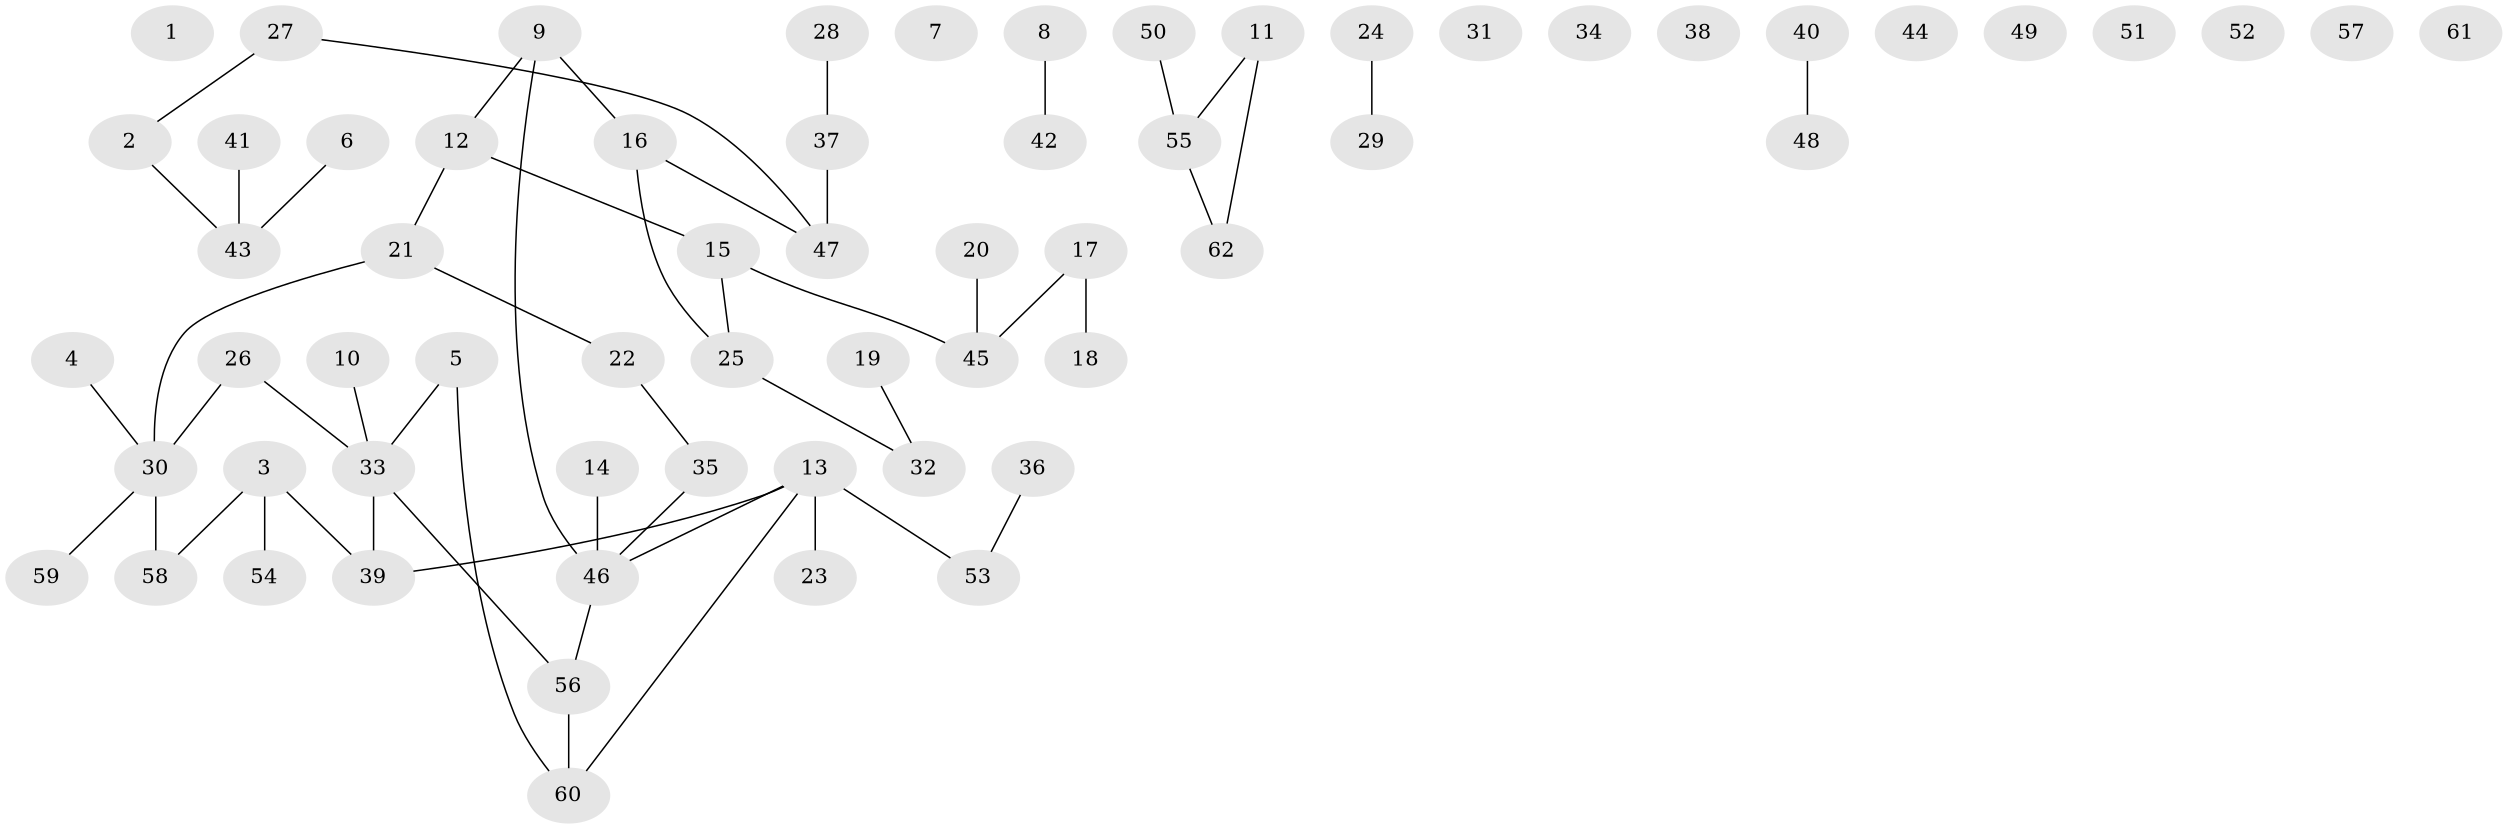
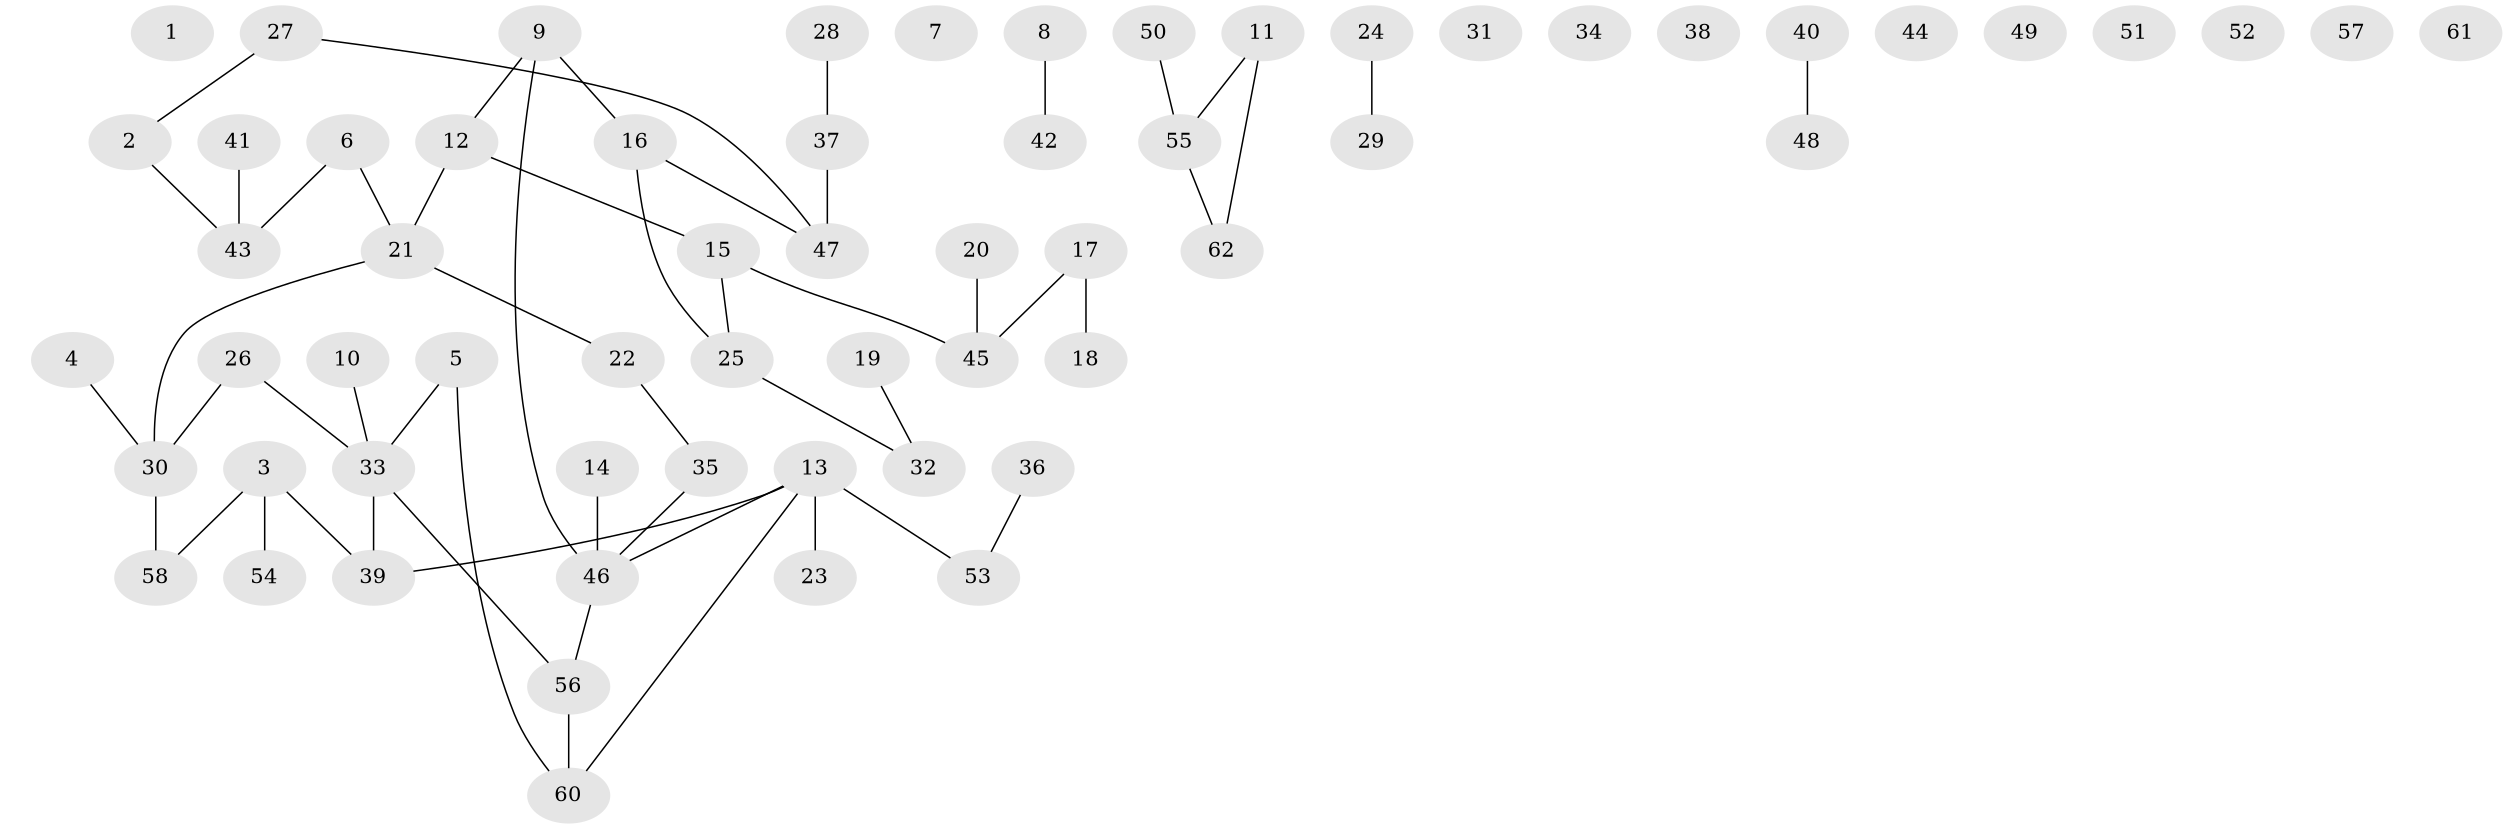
edge "6" -- "21": added
node "59": removed
